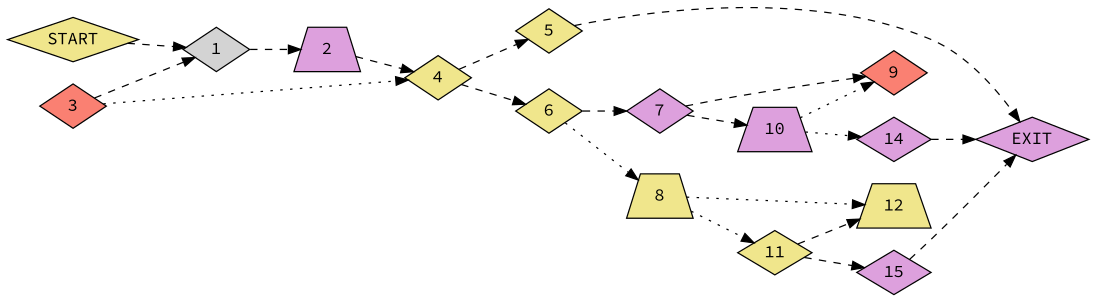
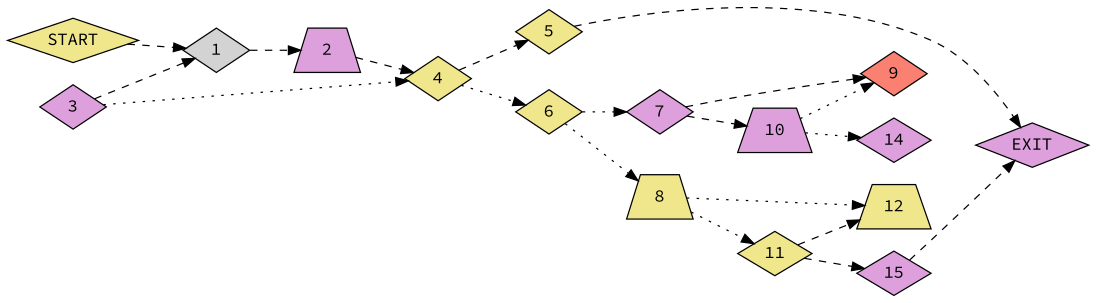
edge "4" -> "6": style dashed -> dotted
node "3": fillcolor salmon -> plum
edge "6" -> "7": style dashed -> dotted
edge "14" -> "EXIT": removed
